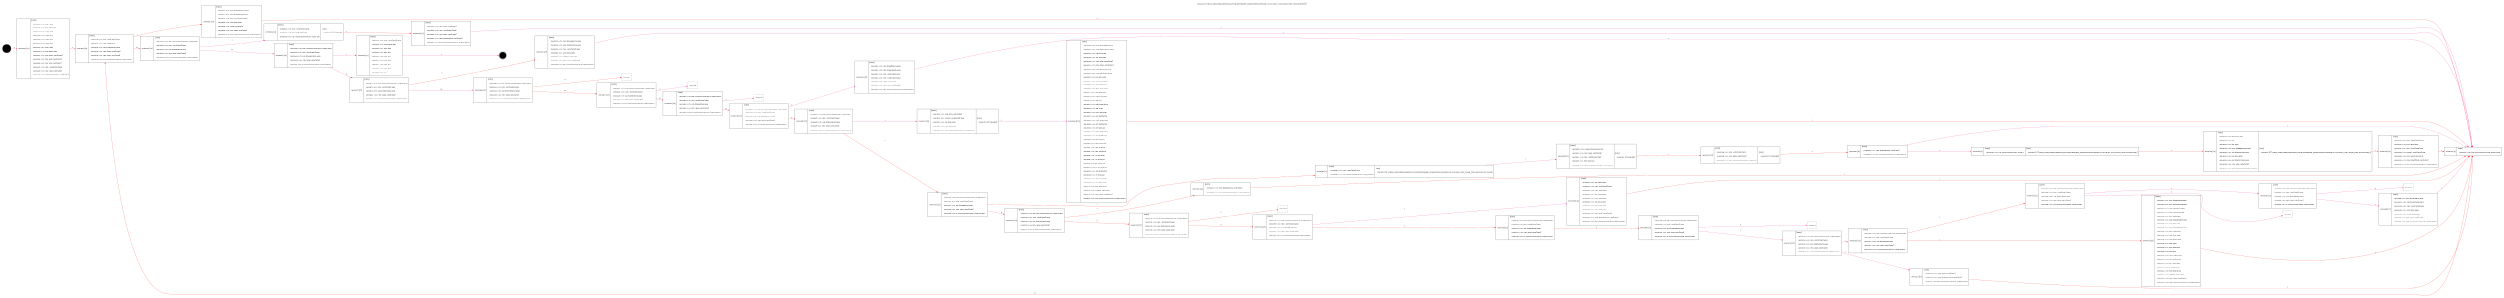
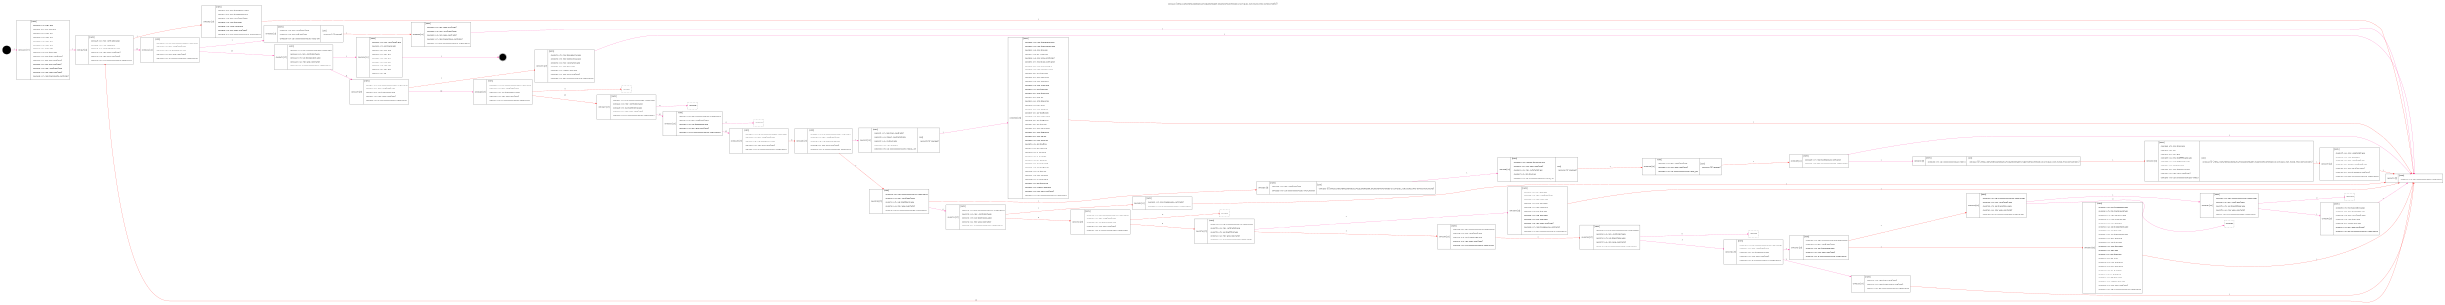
node "0x401a2d [27]": removed
